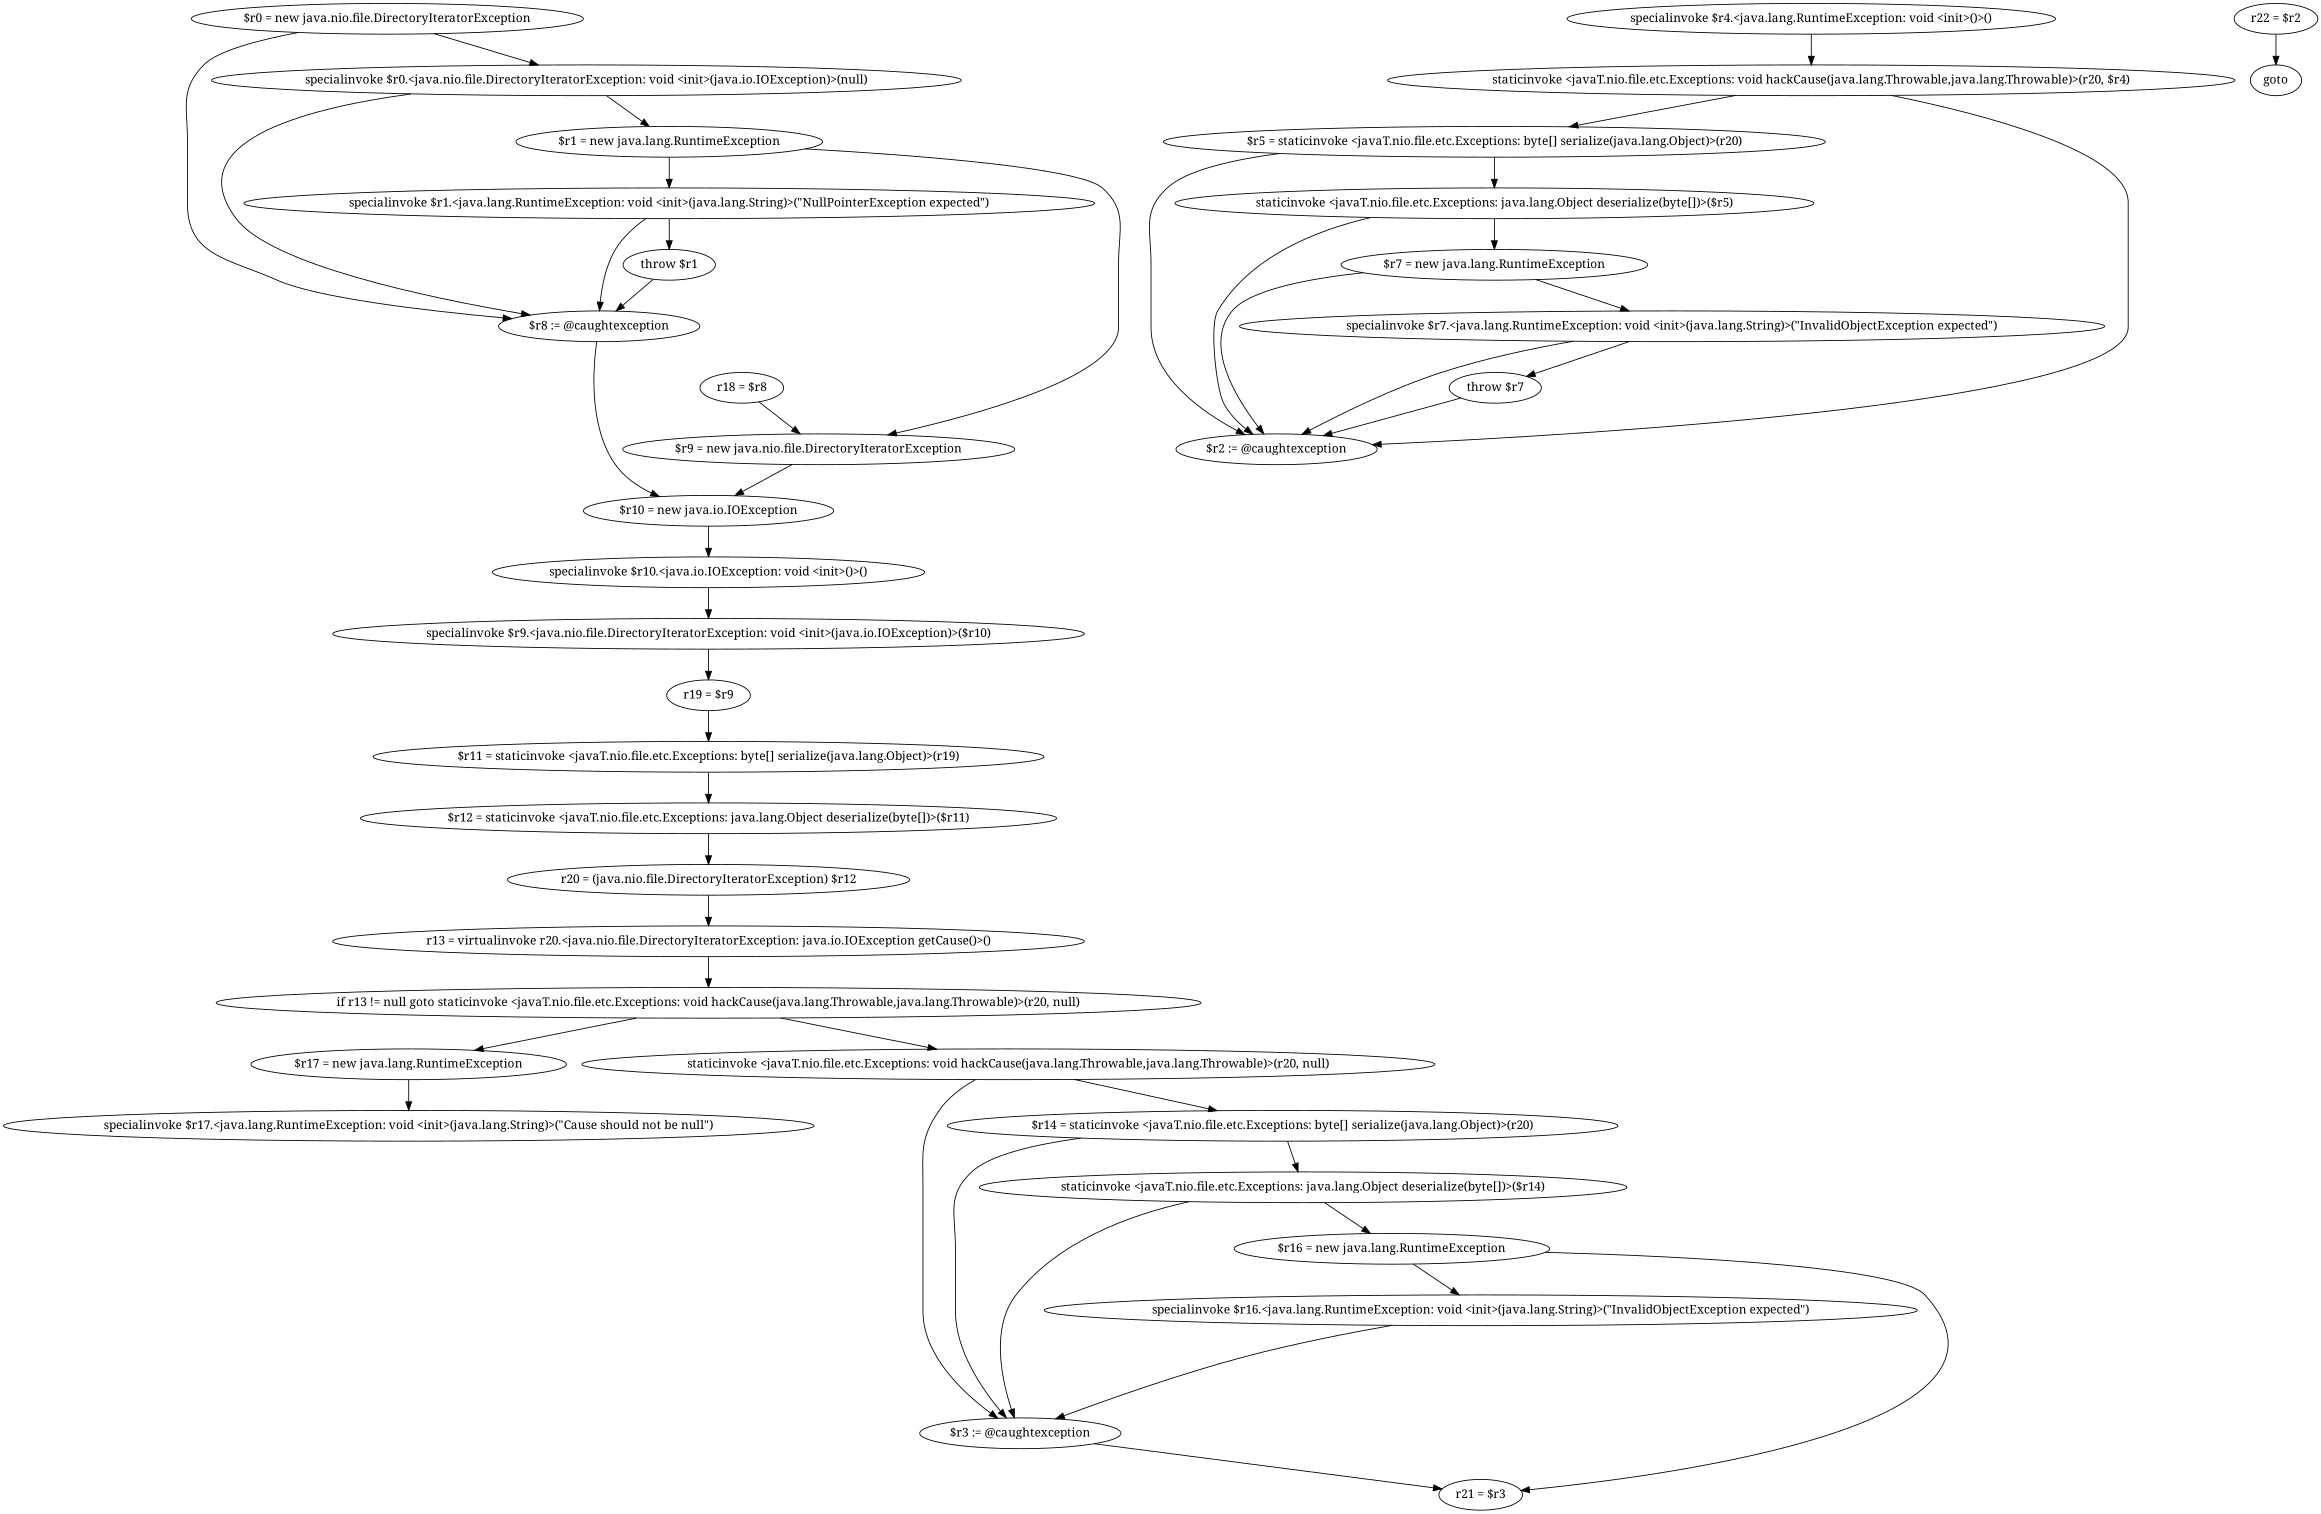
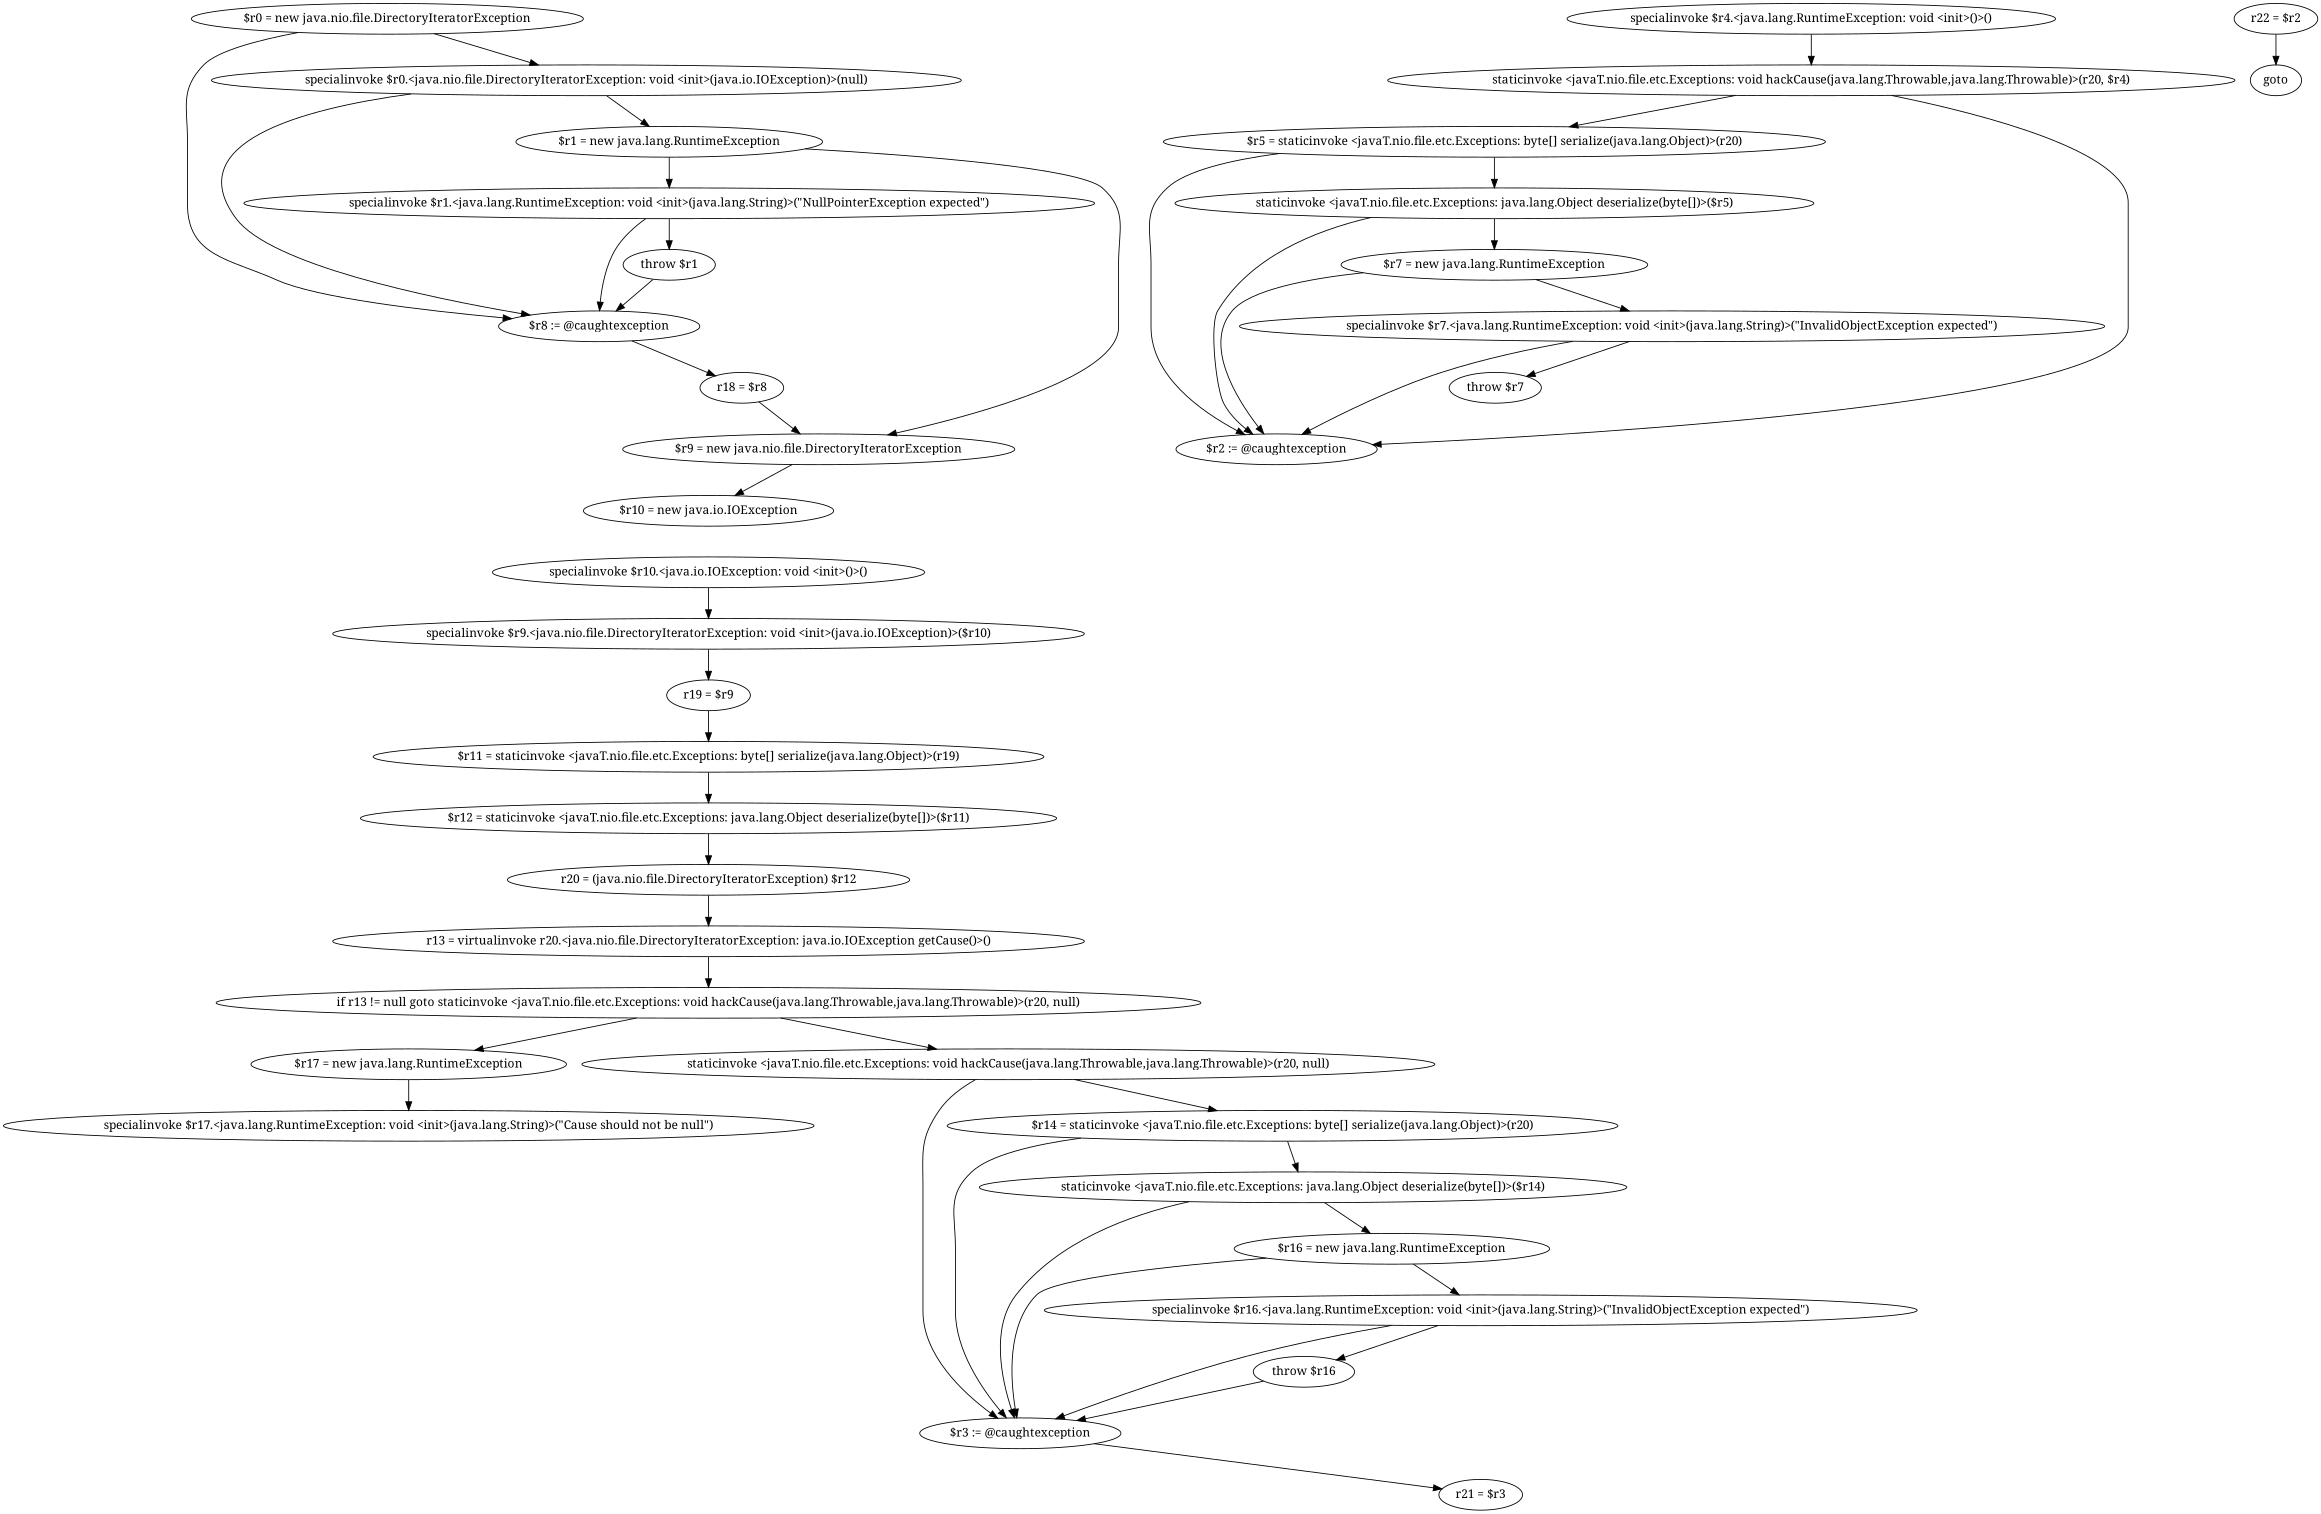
edge "throw $r7" -> "$r2 := @caughtexception": removed
edge "$r8 := @caughtexception" -> "$r10 = new java.io.IOException": now "$r8 := @caughtexception" -> "r18 = $r8"
edge "$r10 = new java.io.IOException" -> "specialinvoke $r10.<java.io.IOException: void <init>()>()": removed
edge "$r16 = new java.lang.RuntimeException" -> "r21 = $r3": now "$r16 = new java.lang.RuntimeException" -> "$r3 := @caughtexception"
node "throw $r16": added
